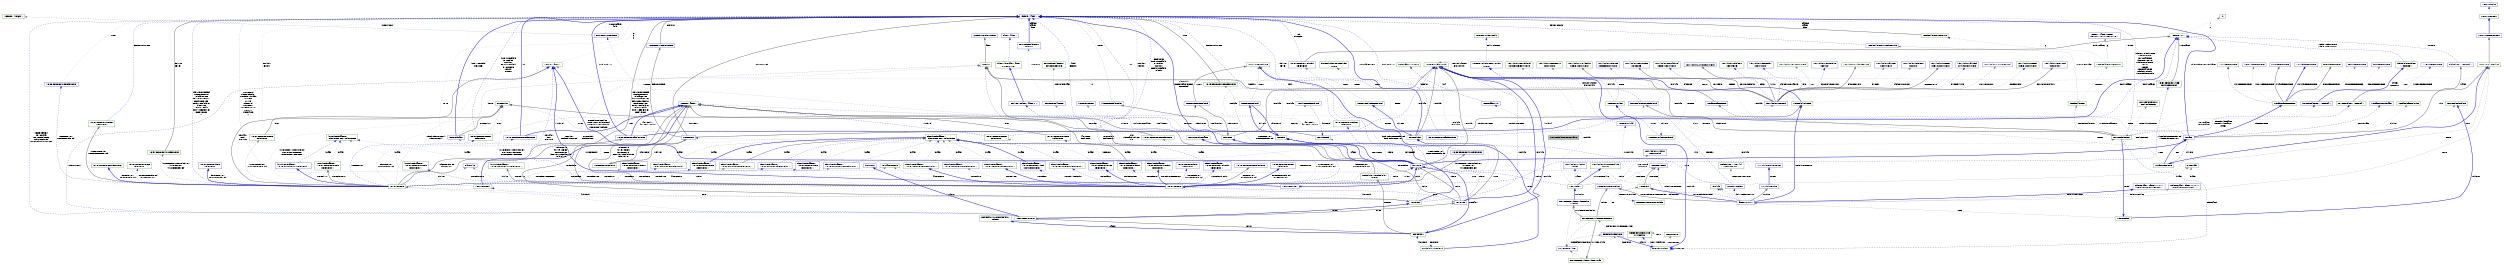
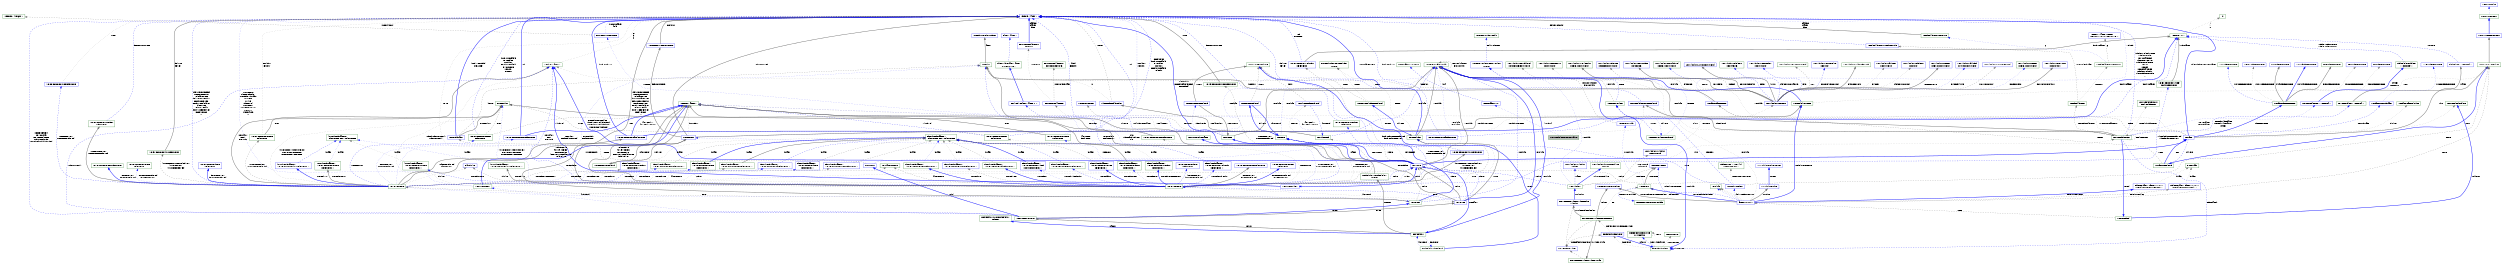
edge "AP_GPS::detect_state" -> "NMEA_detect_state": now "AP_GPS::rtcm_buffer" -> "NMEA_detect_state"
edge "AP_AHRS_NavEKF" -> "SITL::SITL": label " _front" -> " _sitl"
